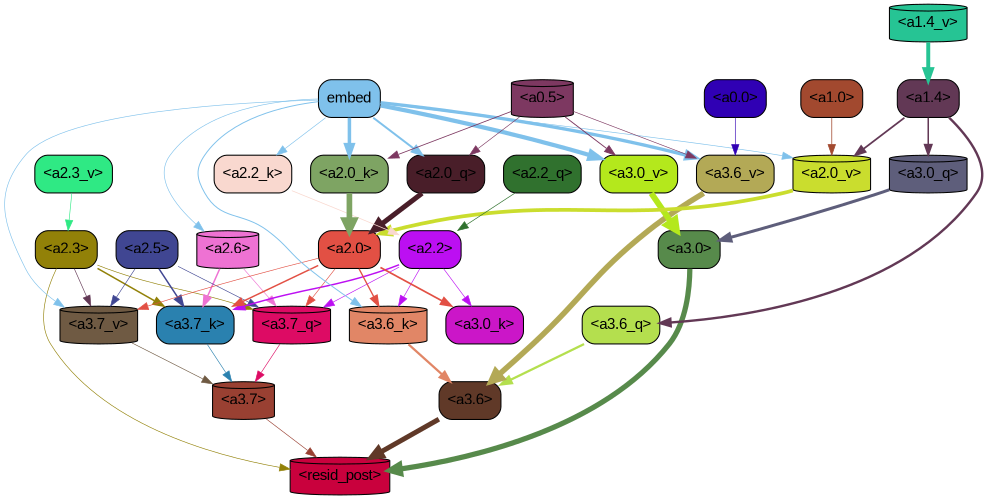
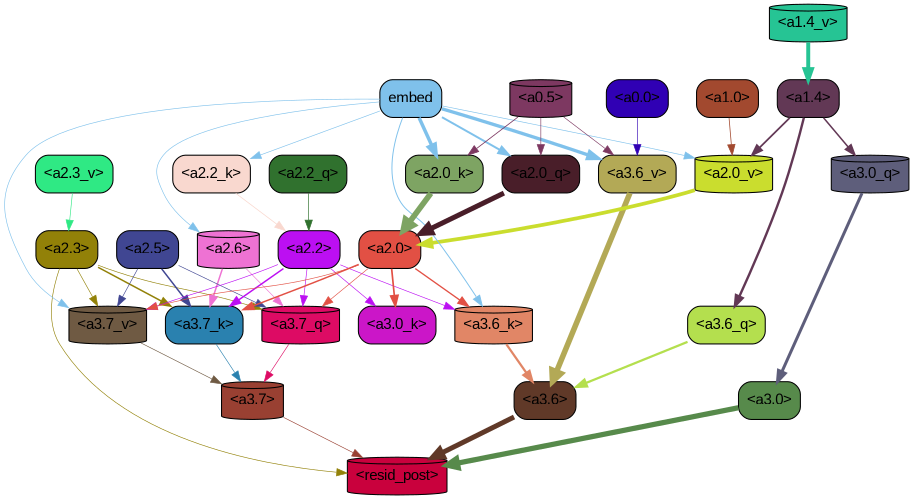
node "<a3.0_v>": removed
edge "<a2.2>" -> "<a3.7_v>": added
edge "<a2.3>" -> "<a3.7_v>": color #623855 -> #928108
